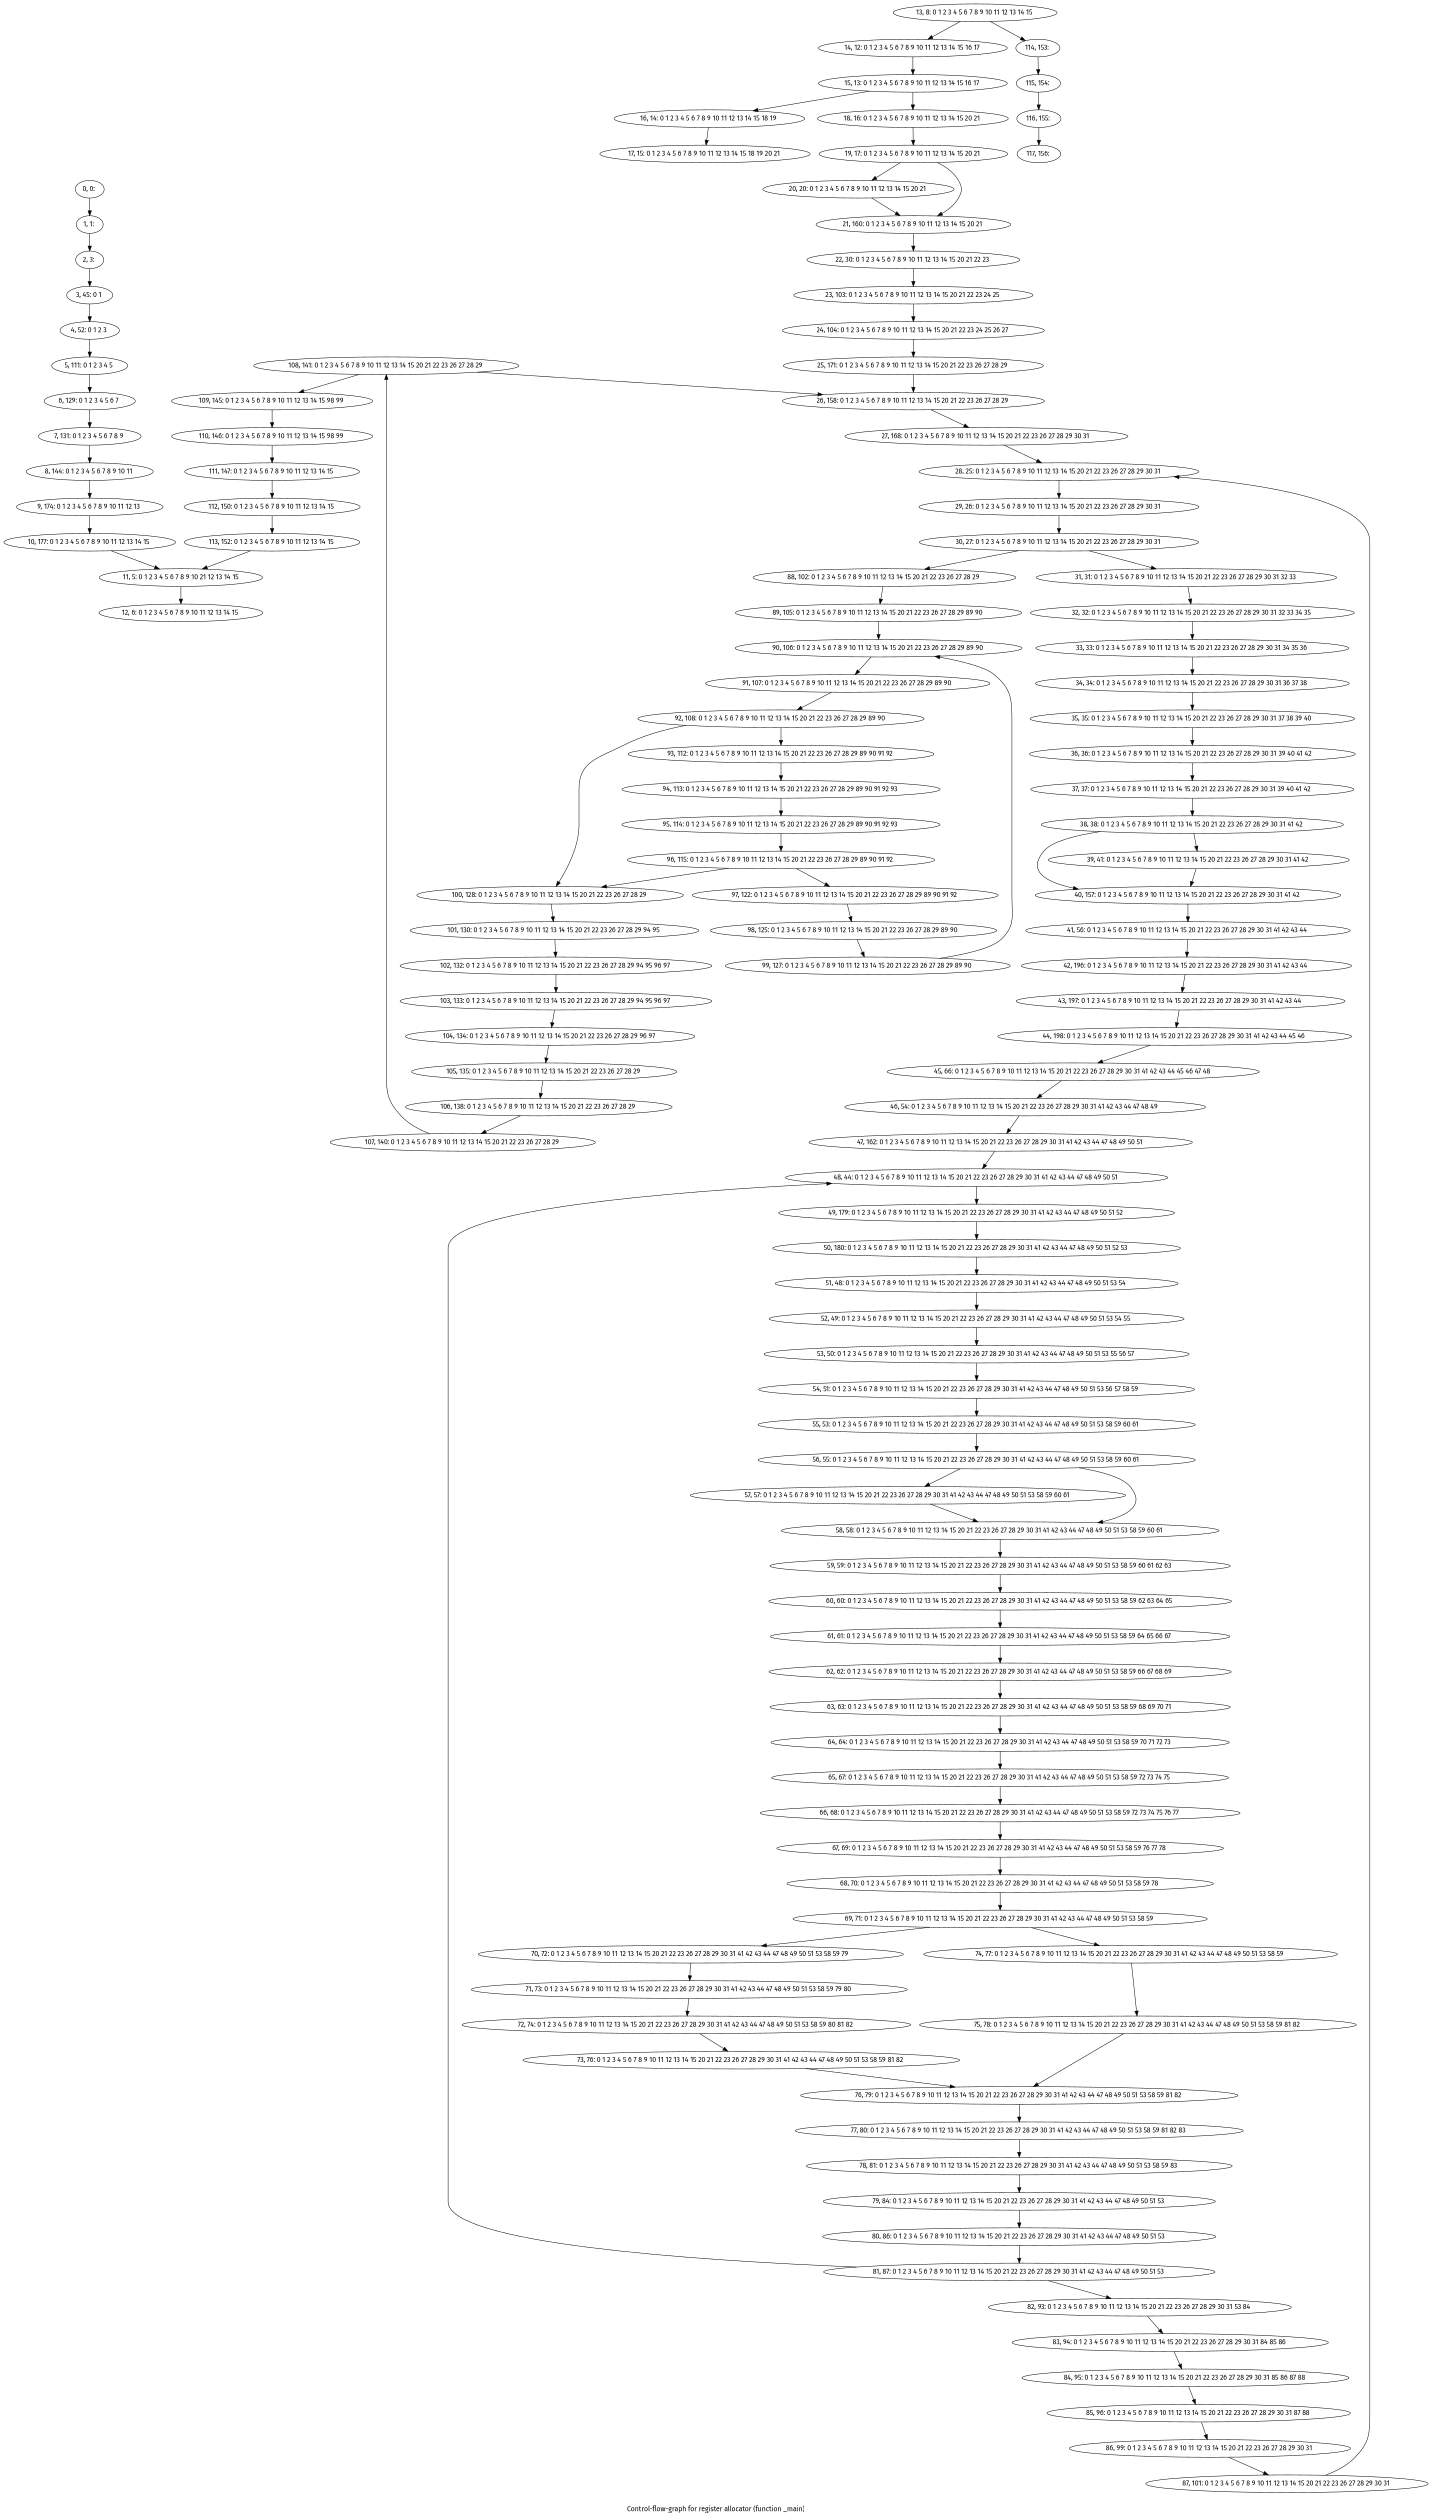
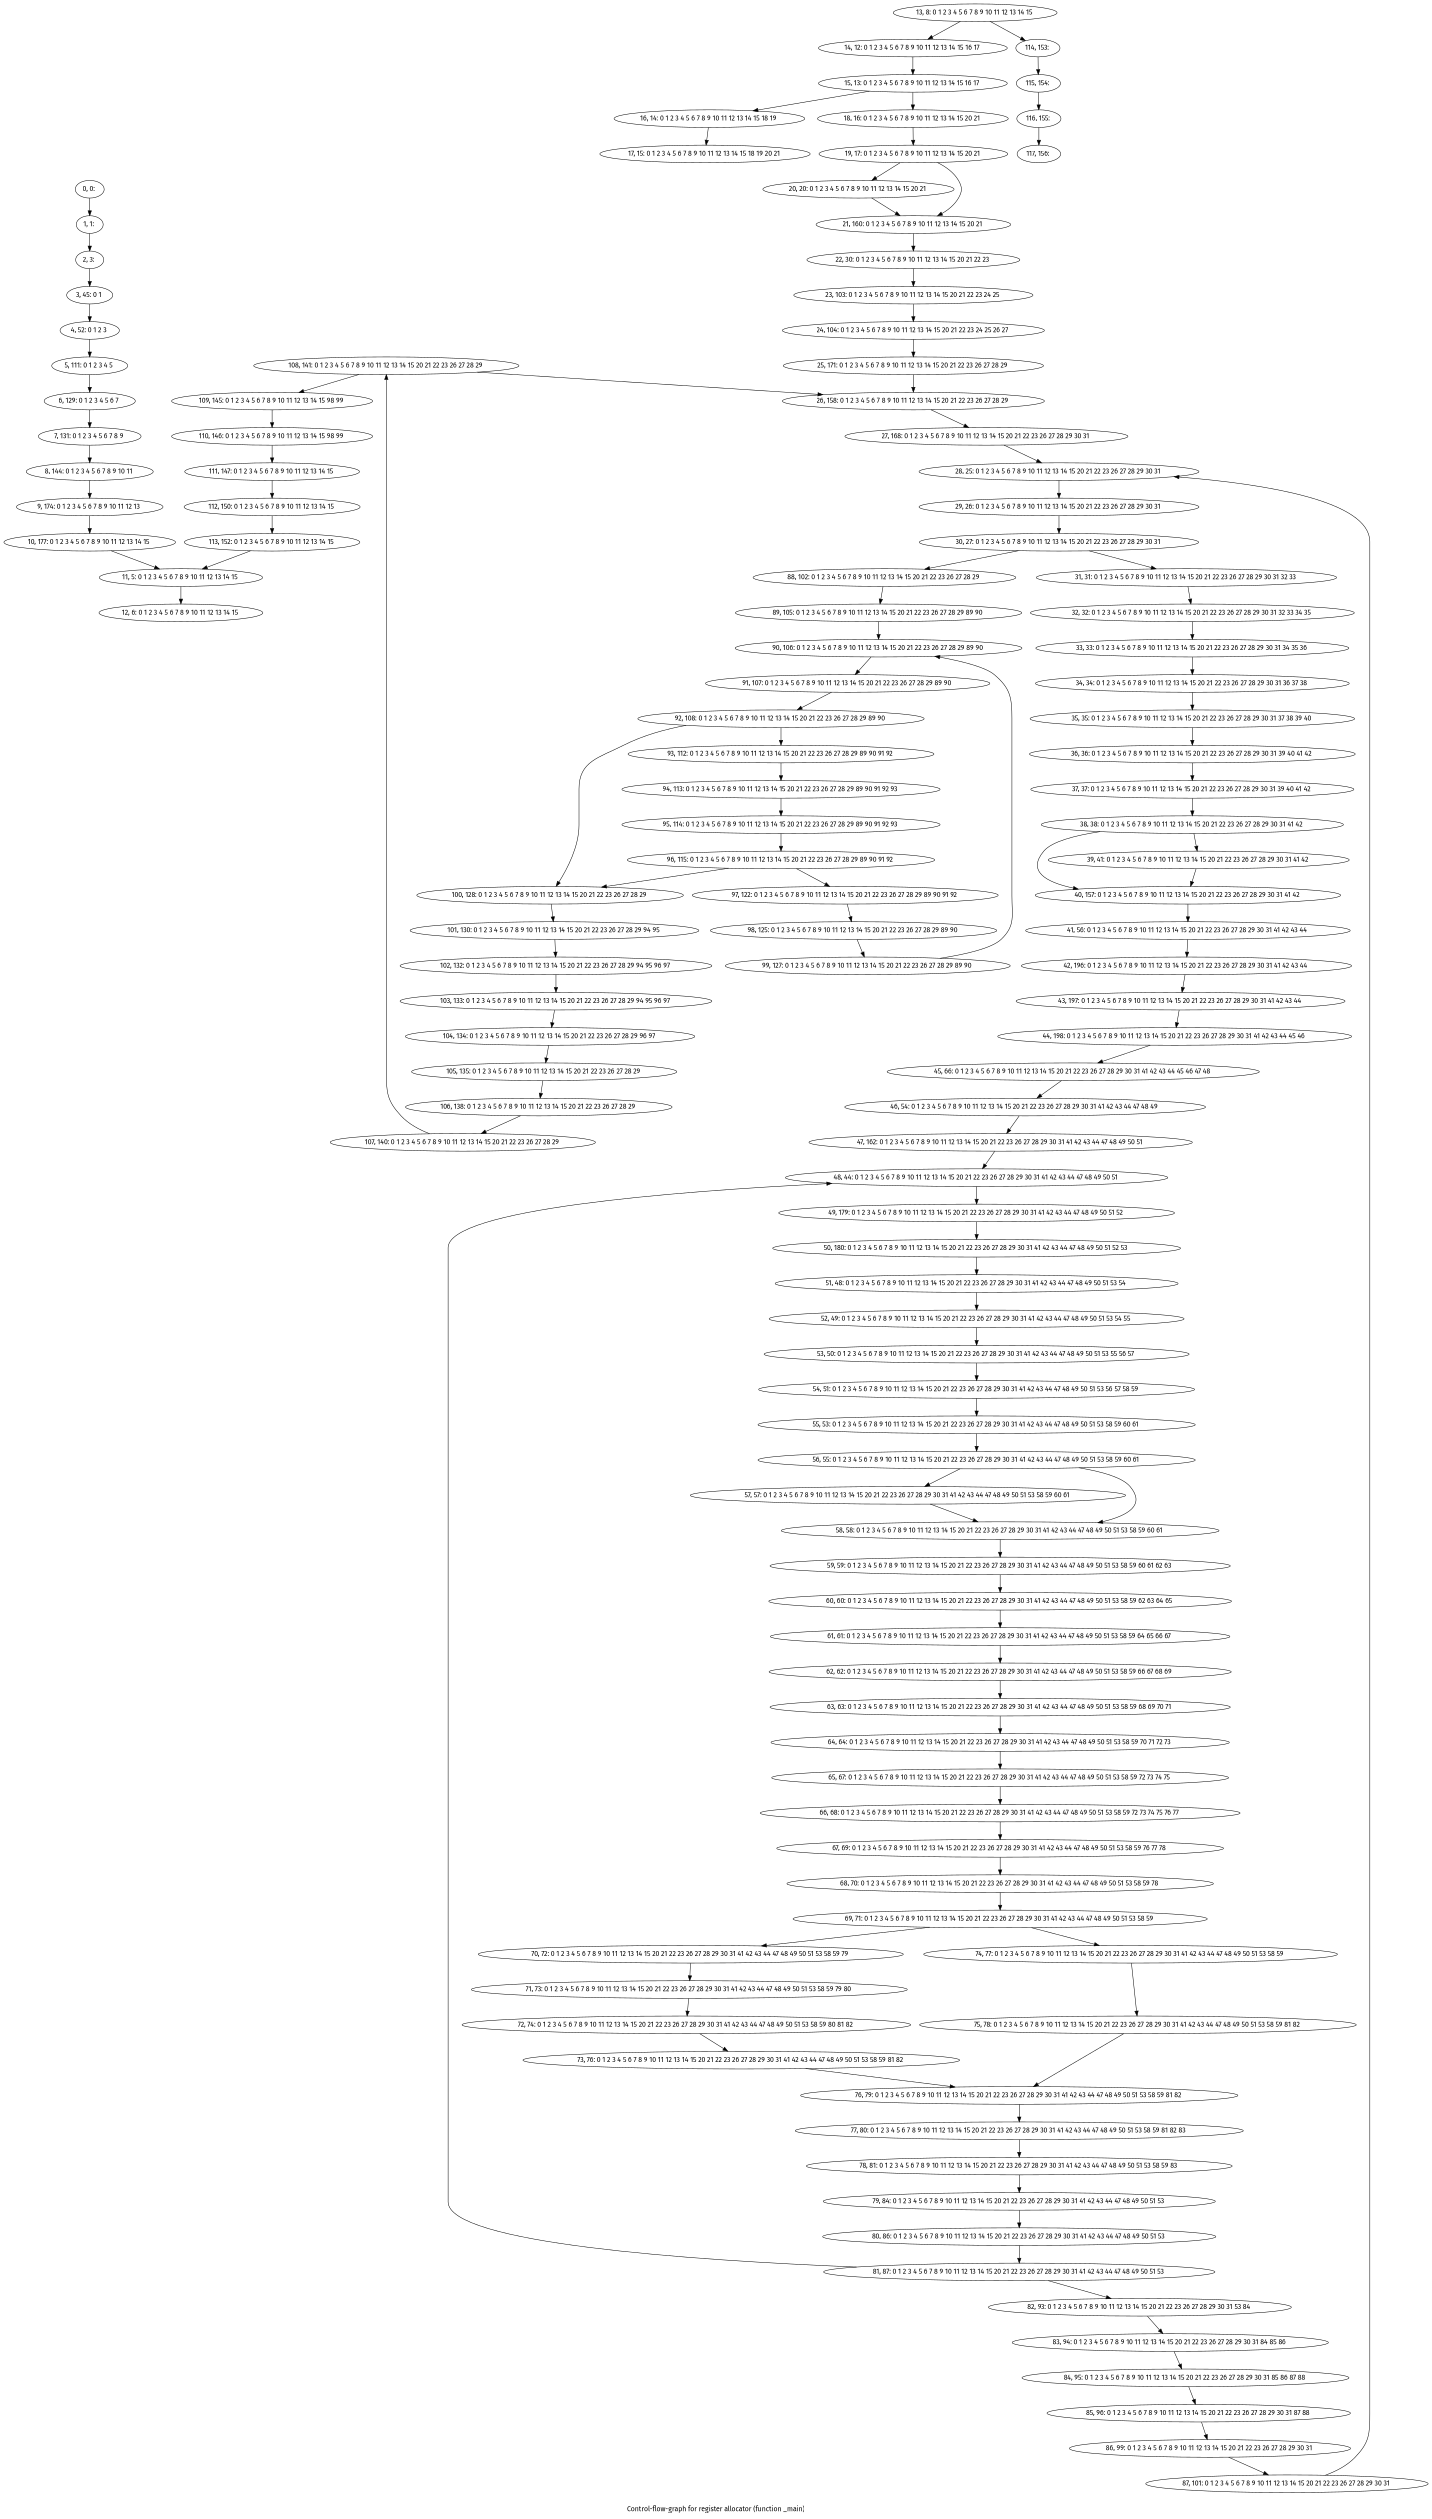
node "11, 5: 0 1 2 3 4 5 6 7 8 9 10 21 12 13 14 15": label "11, 5: 0 1 2 3 4 5 6 7 8 9 10 21 12 13 14 15" -> "11, 5: 0 1 2 3 4 5 6 7 8 9 10 11 12 13 14 15"
